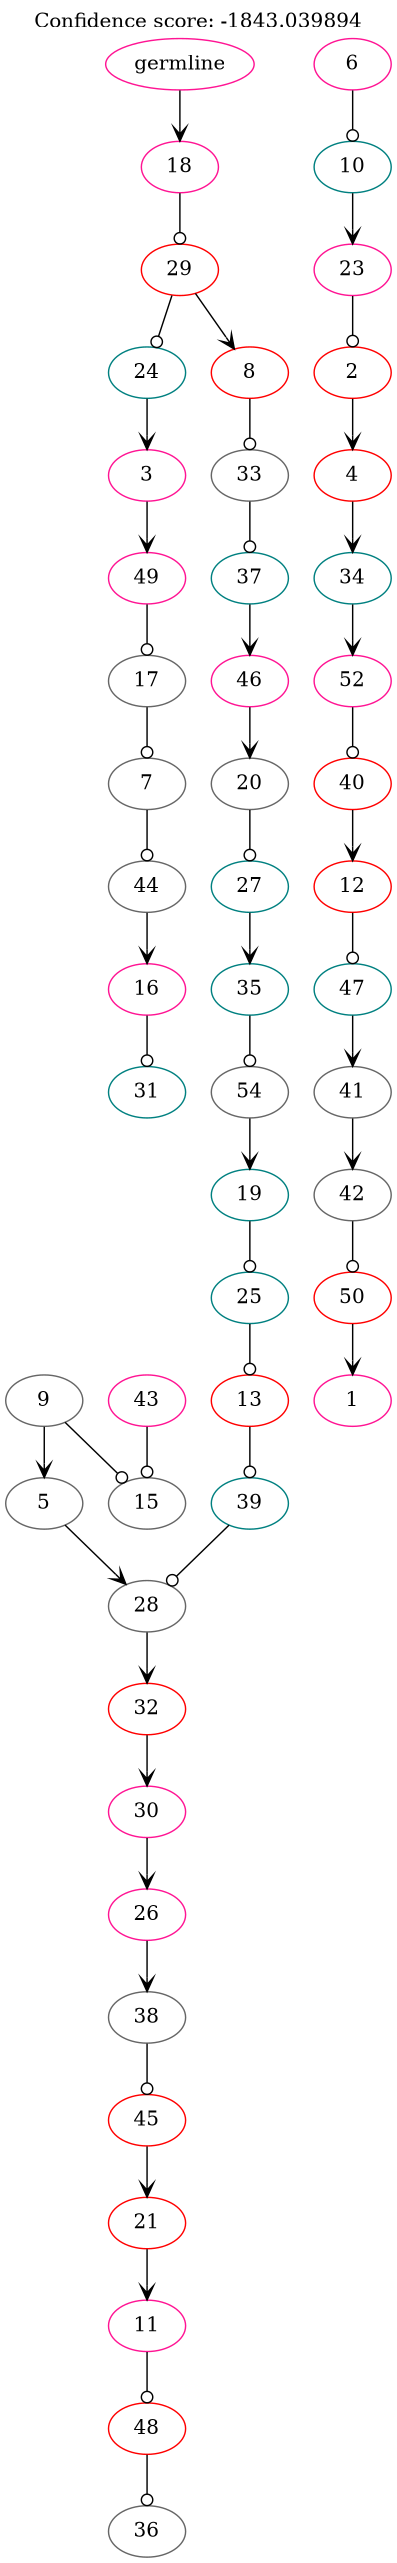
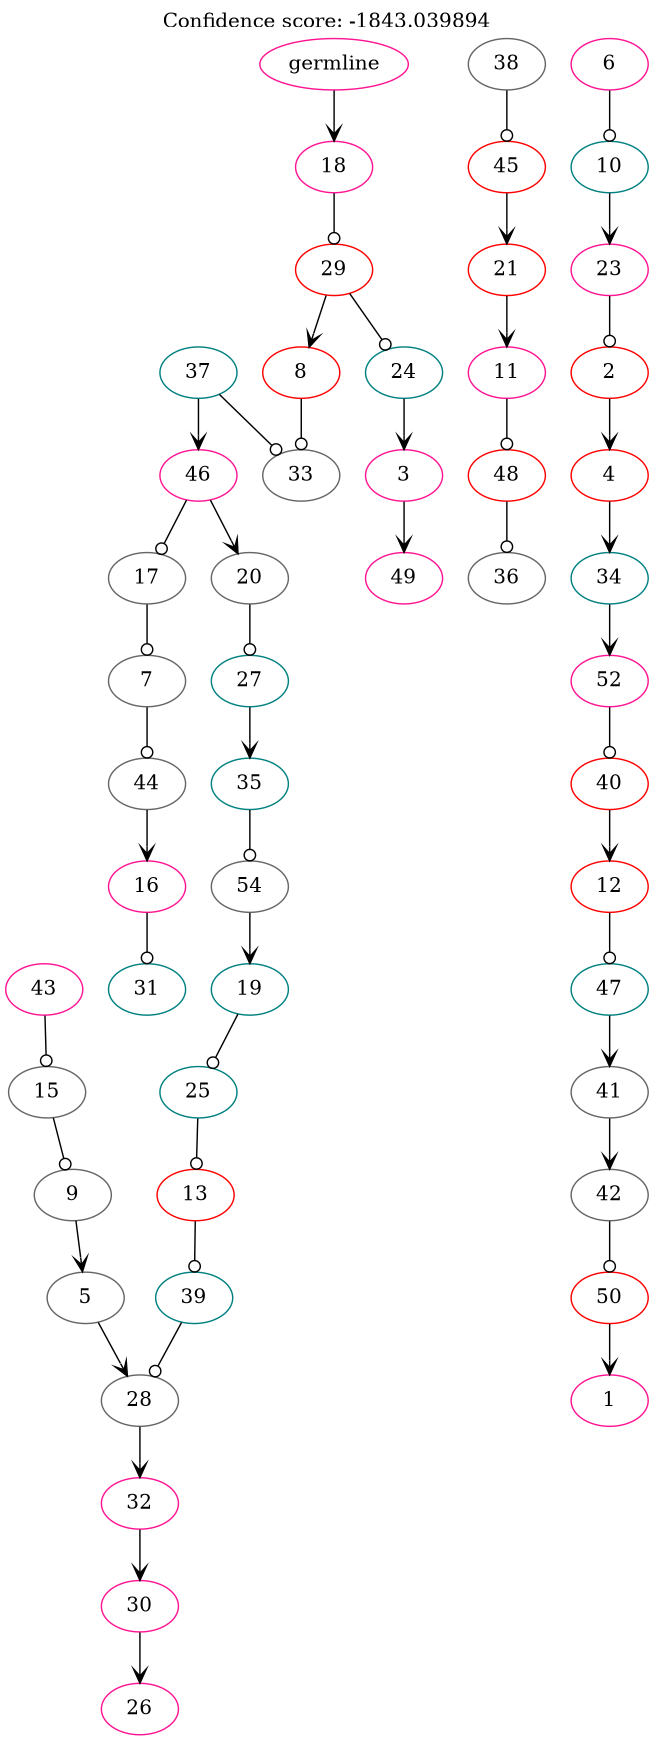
edge "33" -> "37": reversed
edge "49" -> "17": now "46" -> "17"
edge "9" -> "15": reversed
node "32": color red -> deeppink
edge "26" -> "38": removed
